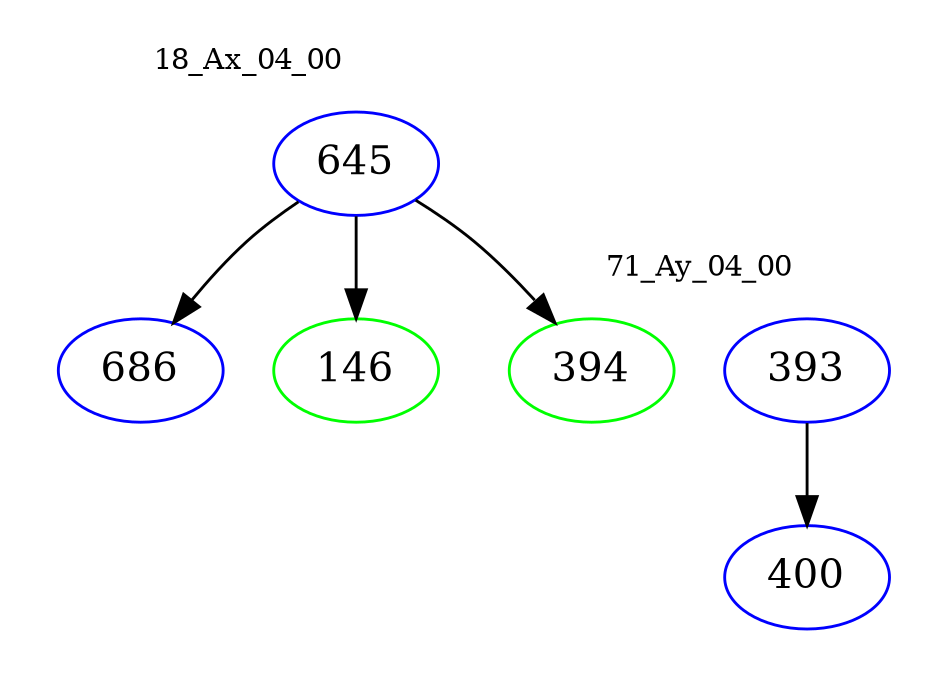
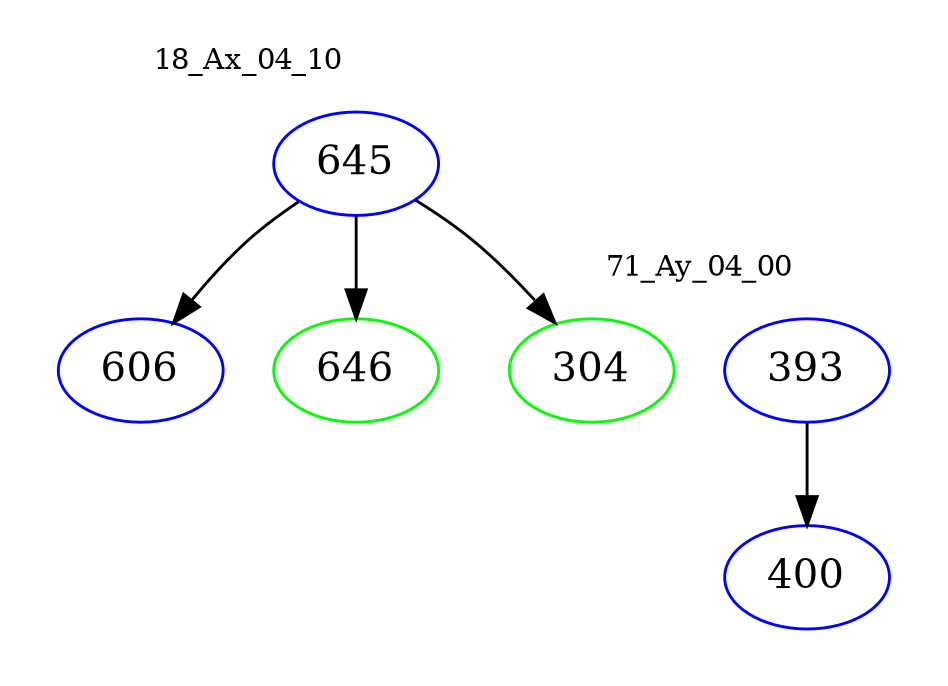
cluster "18_Ax_04_00": label "18_Ax_04_00" -> "18_Ax_04_10"
node "686": label "686" -> "606"
node "146": label "146" -> "646"
node "394": label "394" -> "304"
